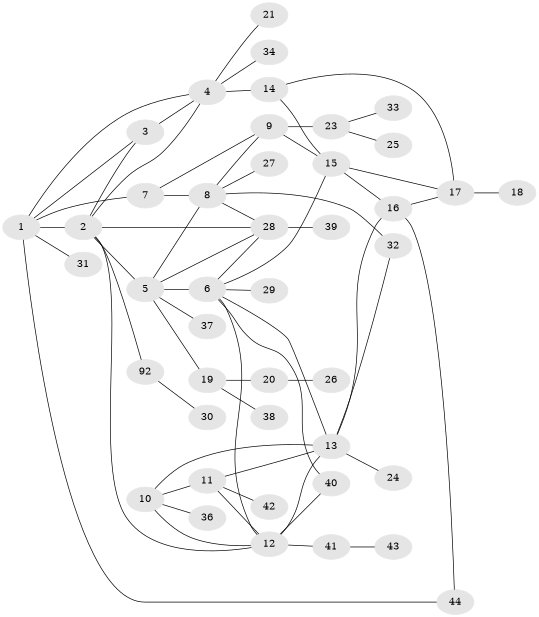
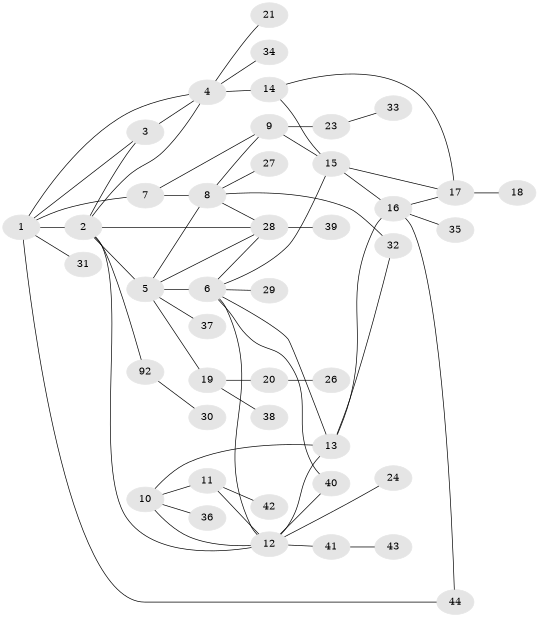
node "25": removed
node "35": added
edge "13" -- "24": now "12" -- "24"
edge "13" -- "11": removed
